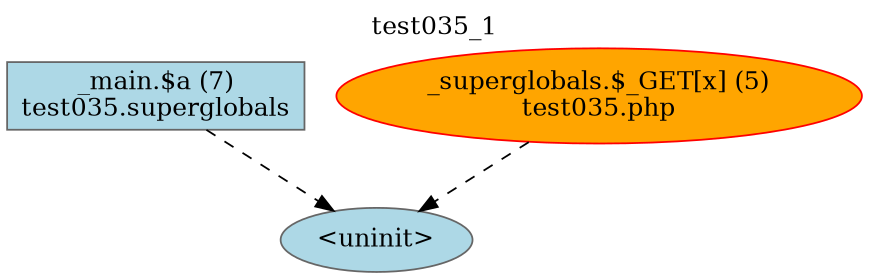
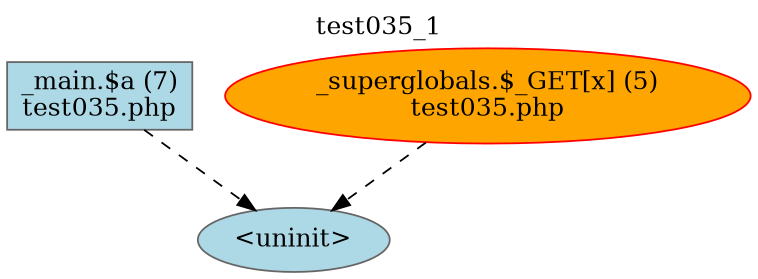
node "_main.$a (7) test035.superglobals": label "_main.$a (7) test035.superglobals" -> "_main.$a (7) test035.php"
